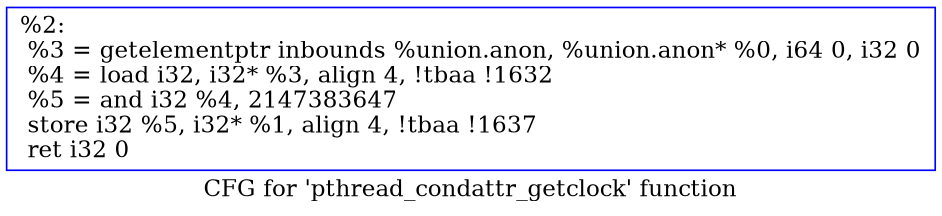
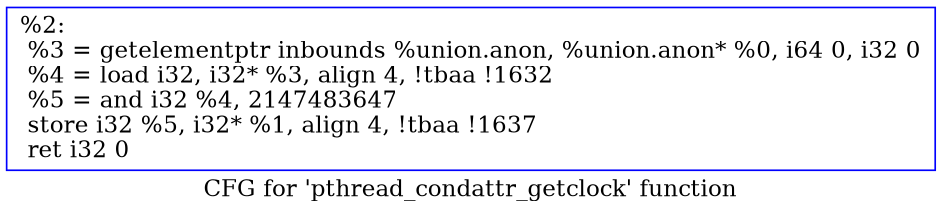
node "%2:": text "%5 = and i32 %4, 2147383647" -> "%5 = and i32 %4, 2147483647"
